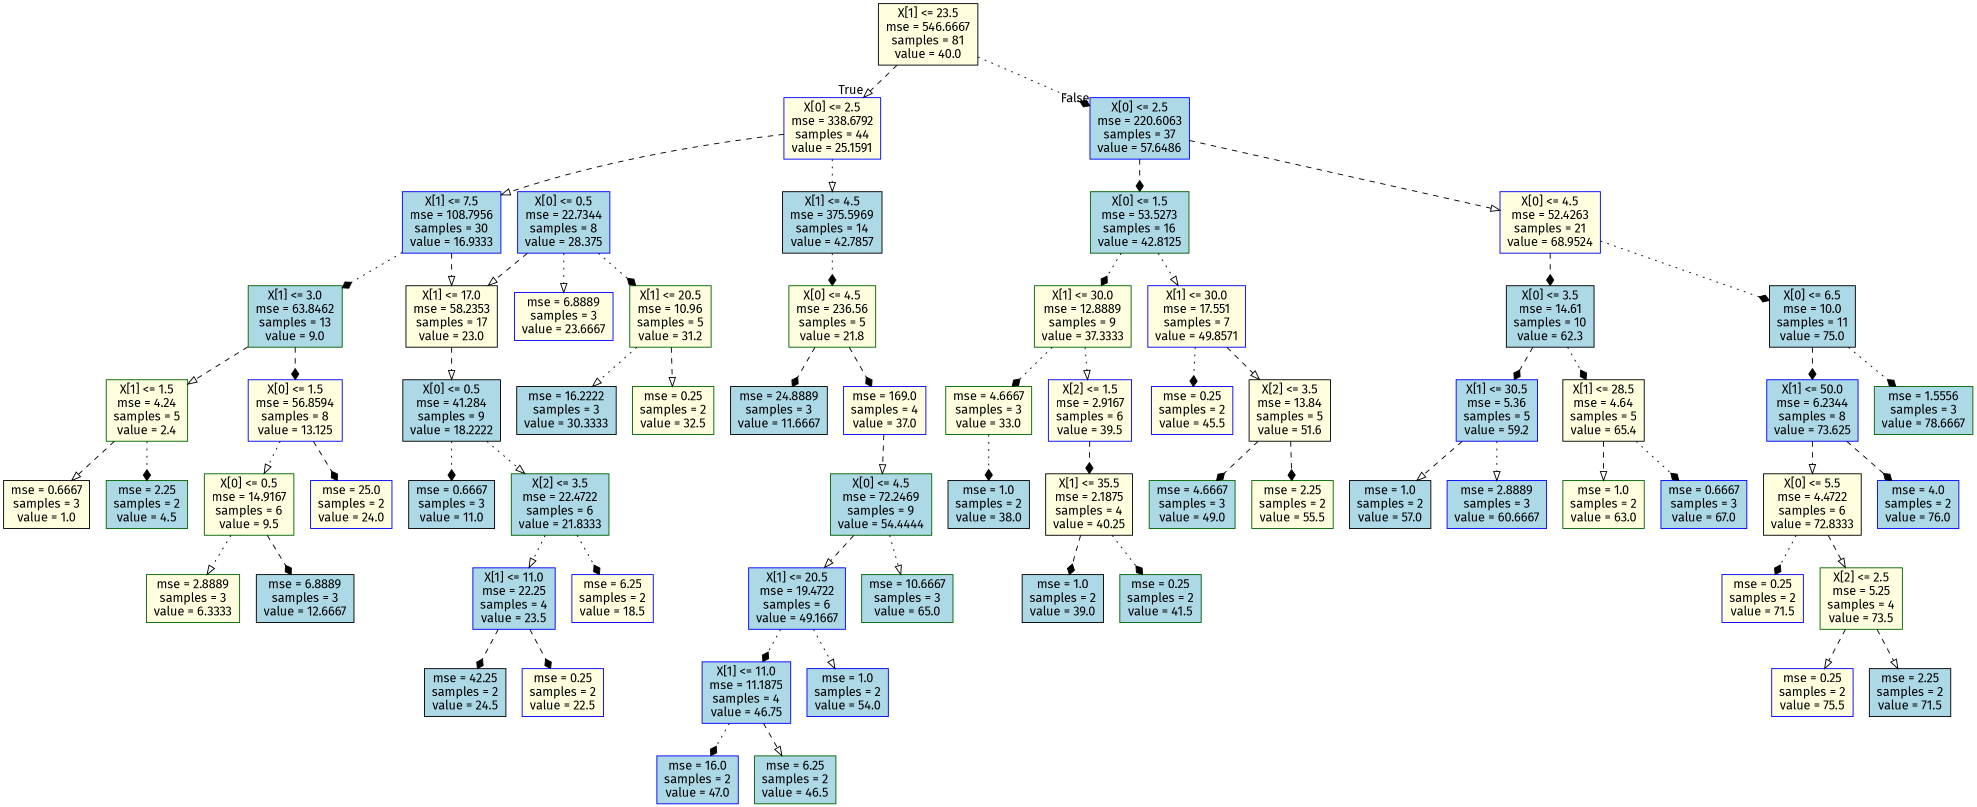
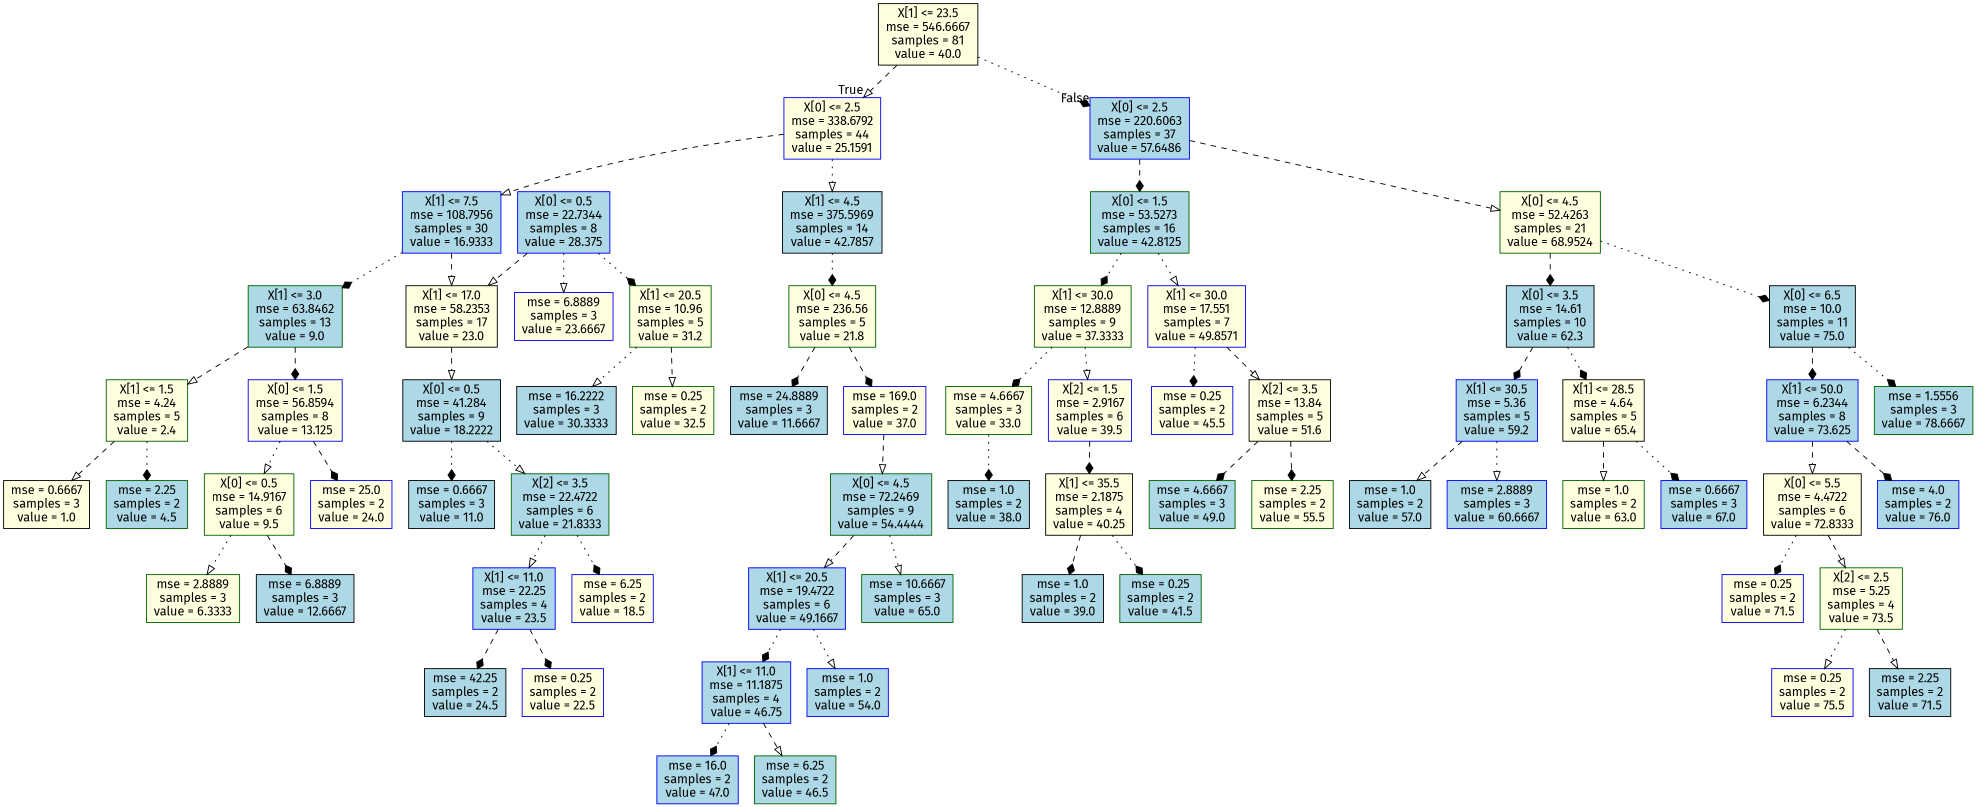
node "X[0] <= 4.5 mse = 52.4263 samples = 21 value = 68.9524": color blue -> darkgreen
node "mse = 169.0 samples = 4 value = 37.0": label "mse = 169.0 samples = 4 value = 37.0" -> "mse = 169.0 samples = 2 value = 37.0"
edge "X[2] <= 2.5 mse = 5.25 samples = 4 value = 73.5" -> "mse = 0.25 samples = 2 value = 75.5": style dashed -> dotted
